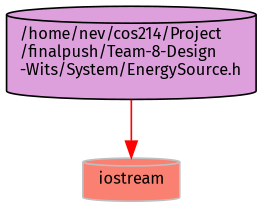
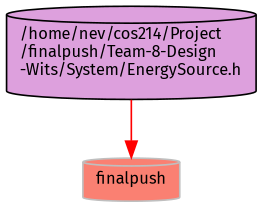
node "iostream": label "iostream" -> "finalpush"
